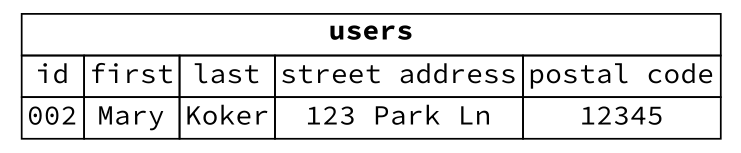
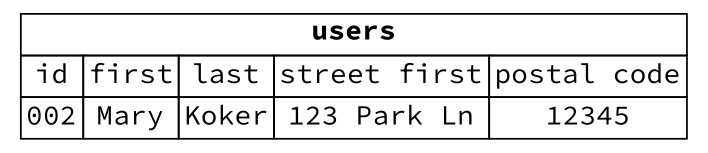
node "users": text "street address" -> "street first"
